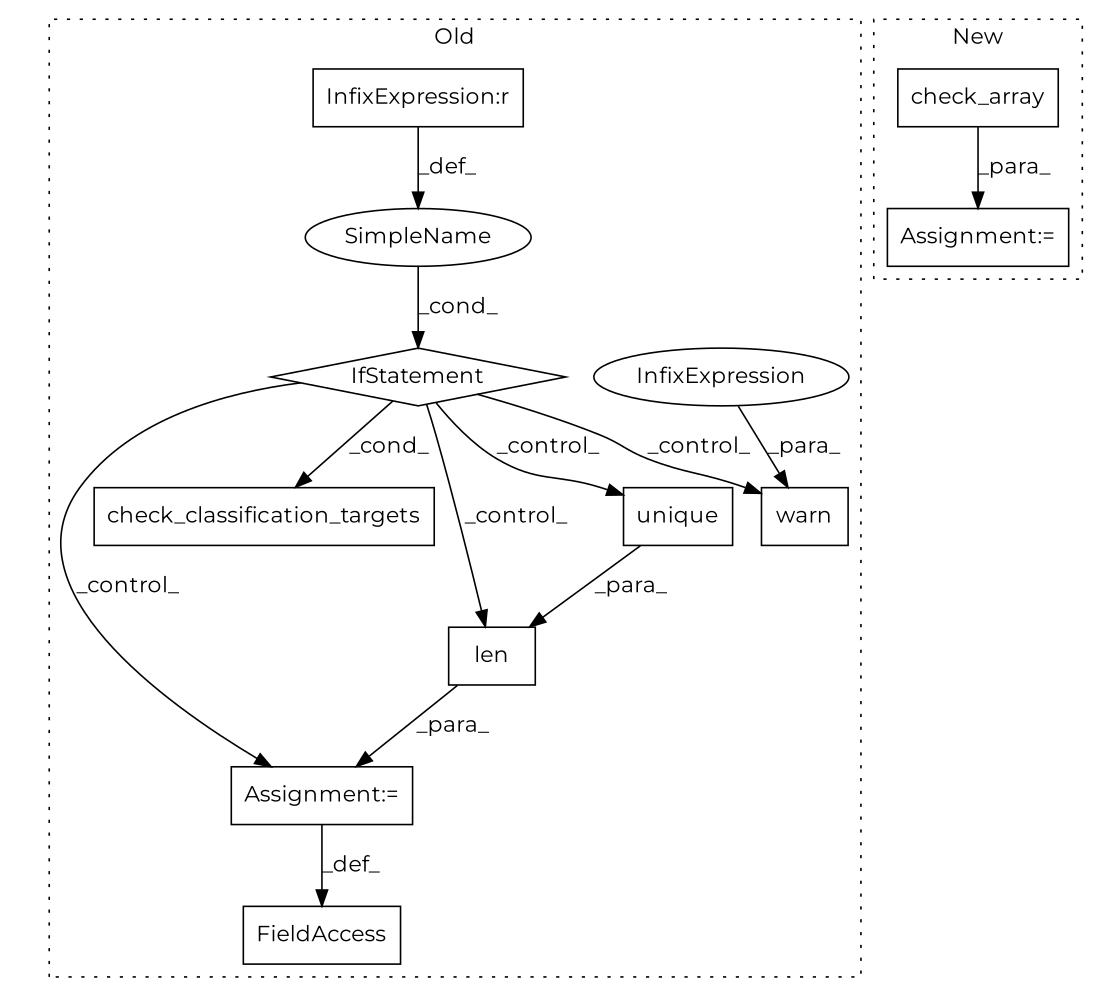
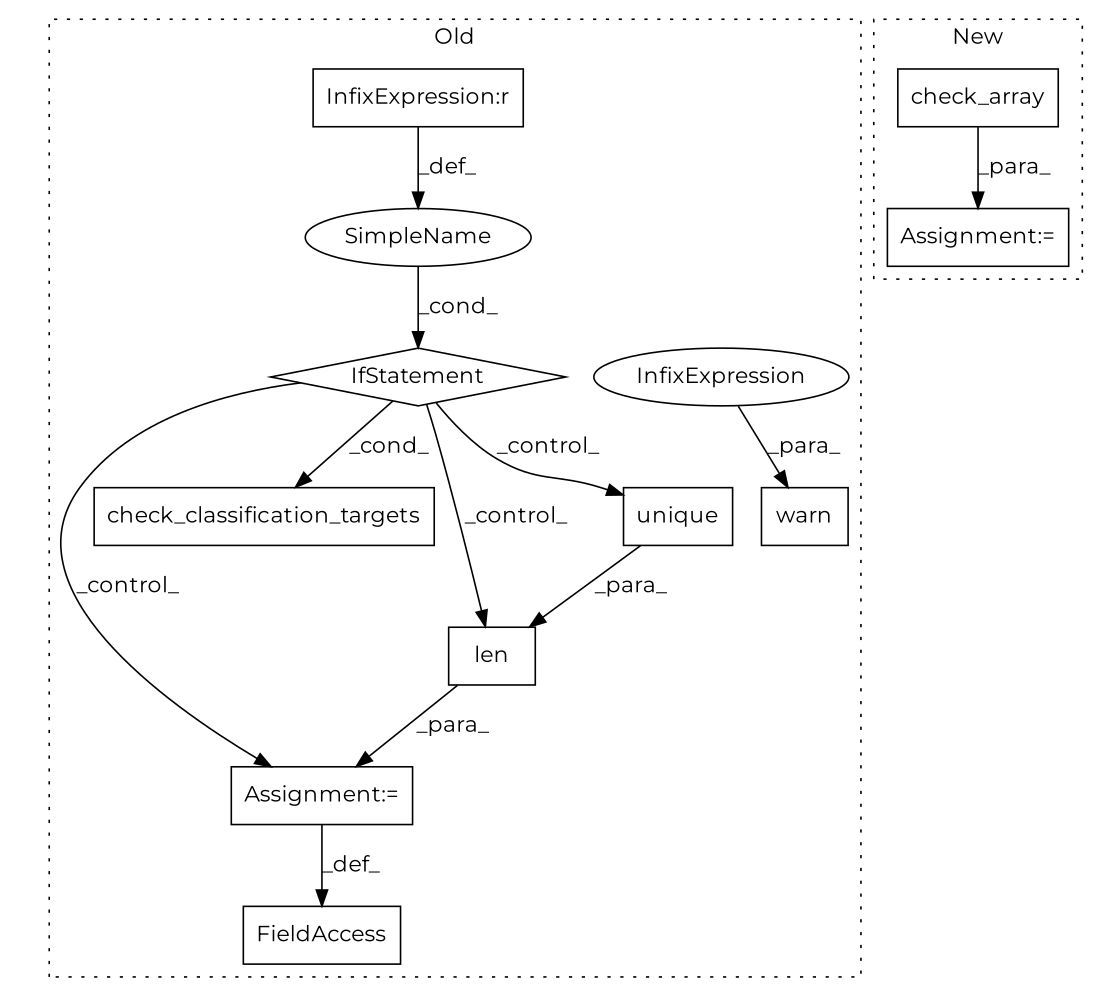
edge "IfStatement" -> "warn": removed, label "_control_"
